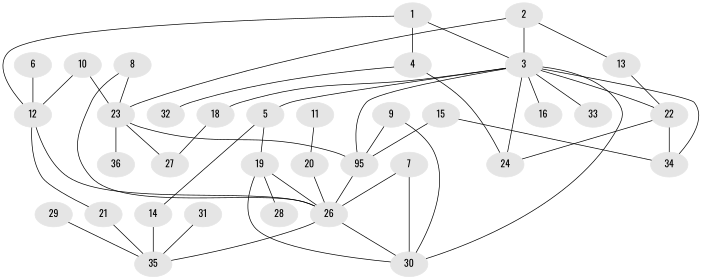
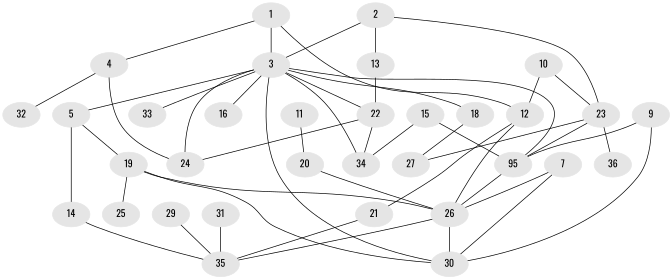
node "6": removed
node "8": removed
node "28": label "28" -> "25"
